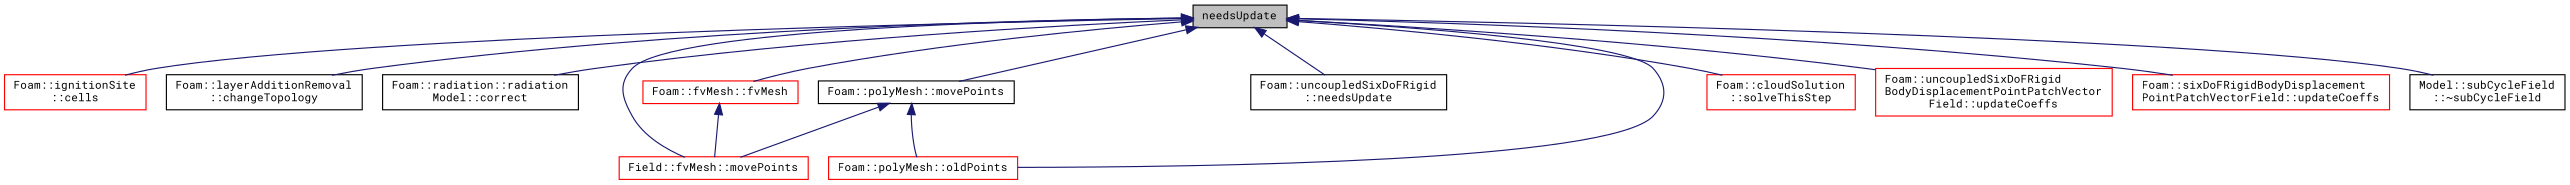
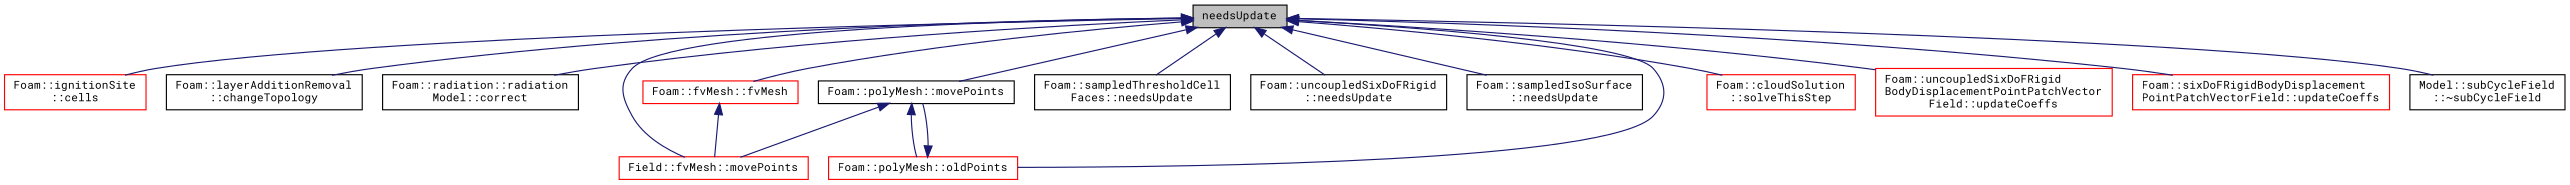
node "Foam::sampledThresholdCell Faces::needsUpdate": added
node "Foam::sampledIsoSurface ::needsUpdate": added
edge "Foam::polyMesh::movePoints" -> "Foam::polyMesh::oldPoints": added
